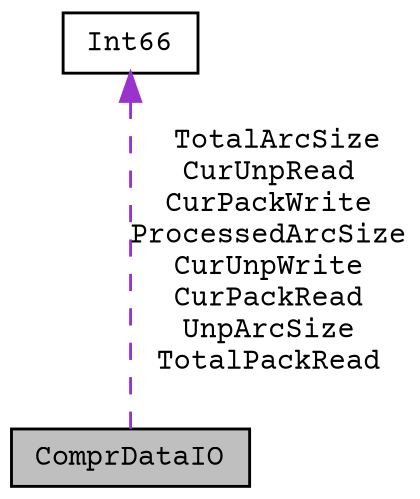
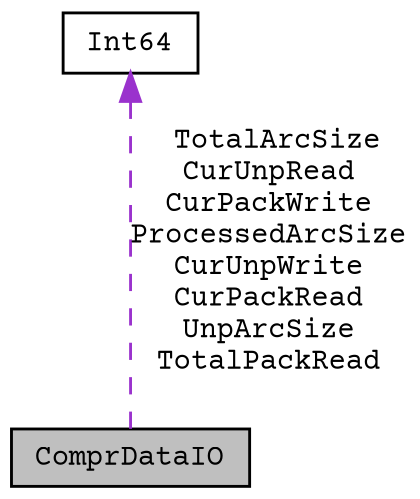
node "Int66": label "Int66" -> "Int64"
